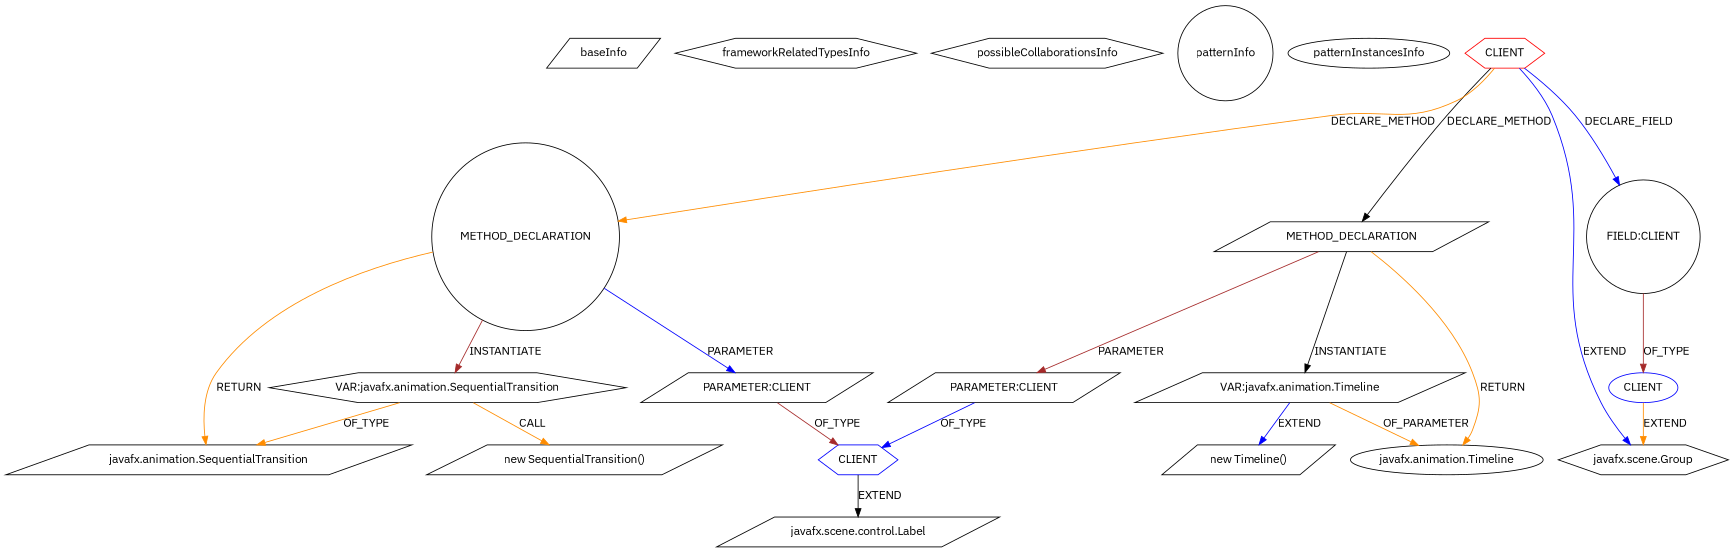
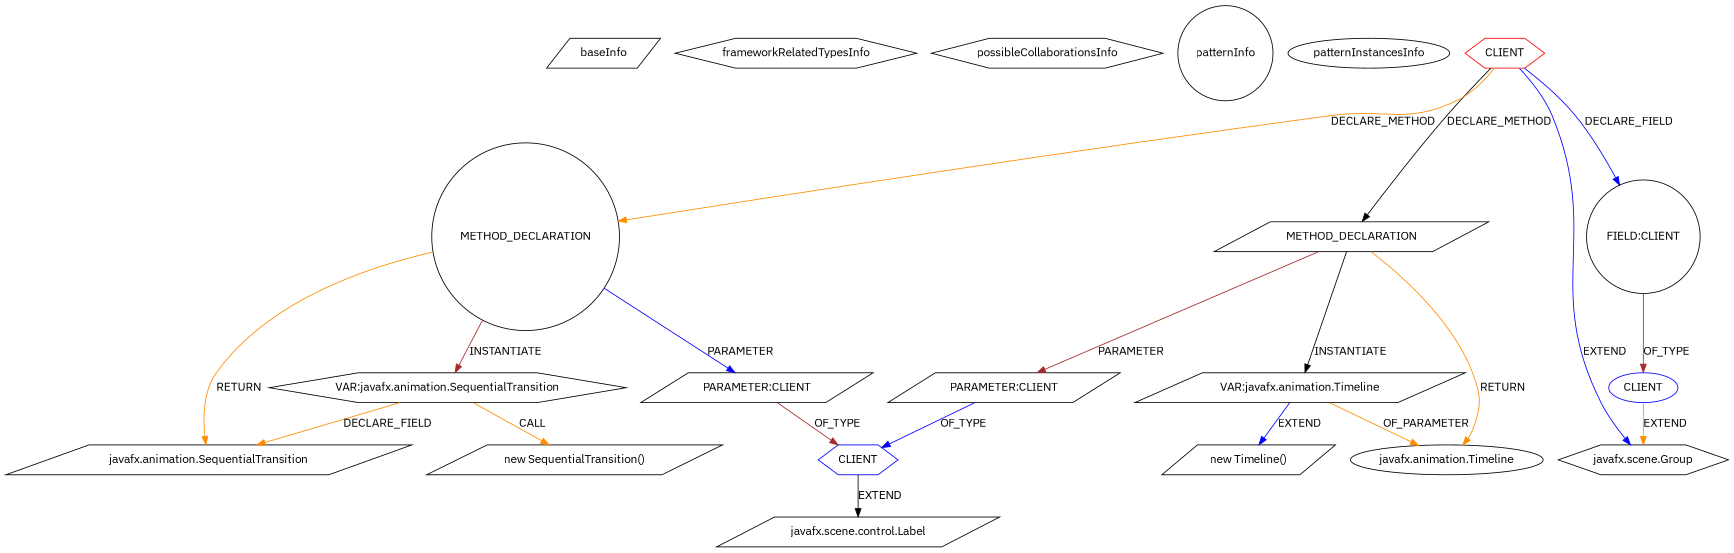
edge "VAR:javafx.animation.SequentialTransition" -> "javafx.animation.SequentialTransition": label "OF_TYPE" -> "DECLARE_FIELD"
